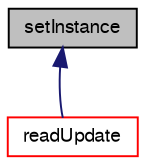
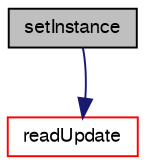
edge "readUpdate" -> "setInstance": reversed
